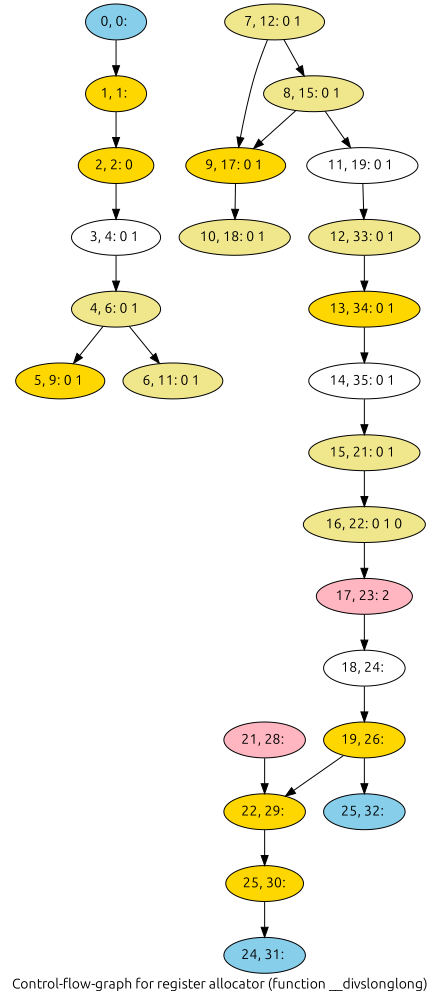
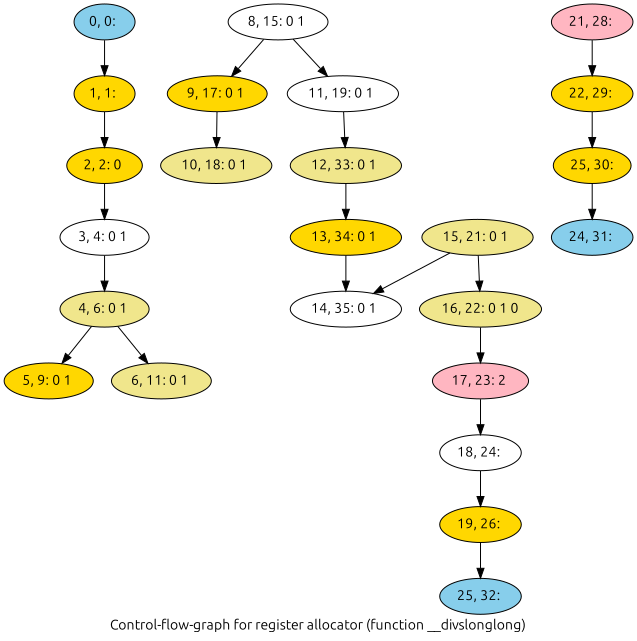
node "7, 12: 0 1": removed
node "8, 15: 0 1": fillcolor khaki -> white
edge "14, 35: 0 1" -> "15, 21: 0 1": reversed
edge "19, 26:" -> "22, 29:": removed
